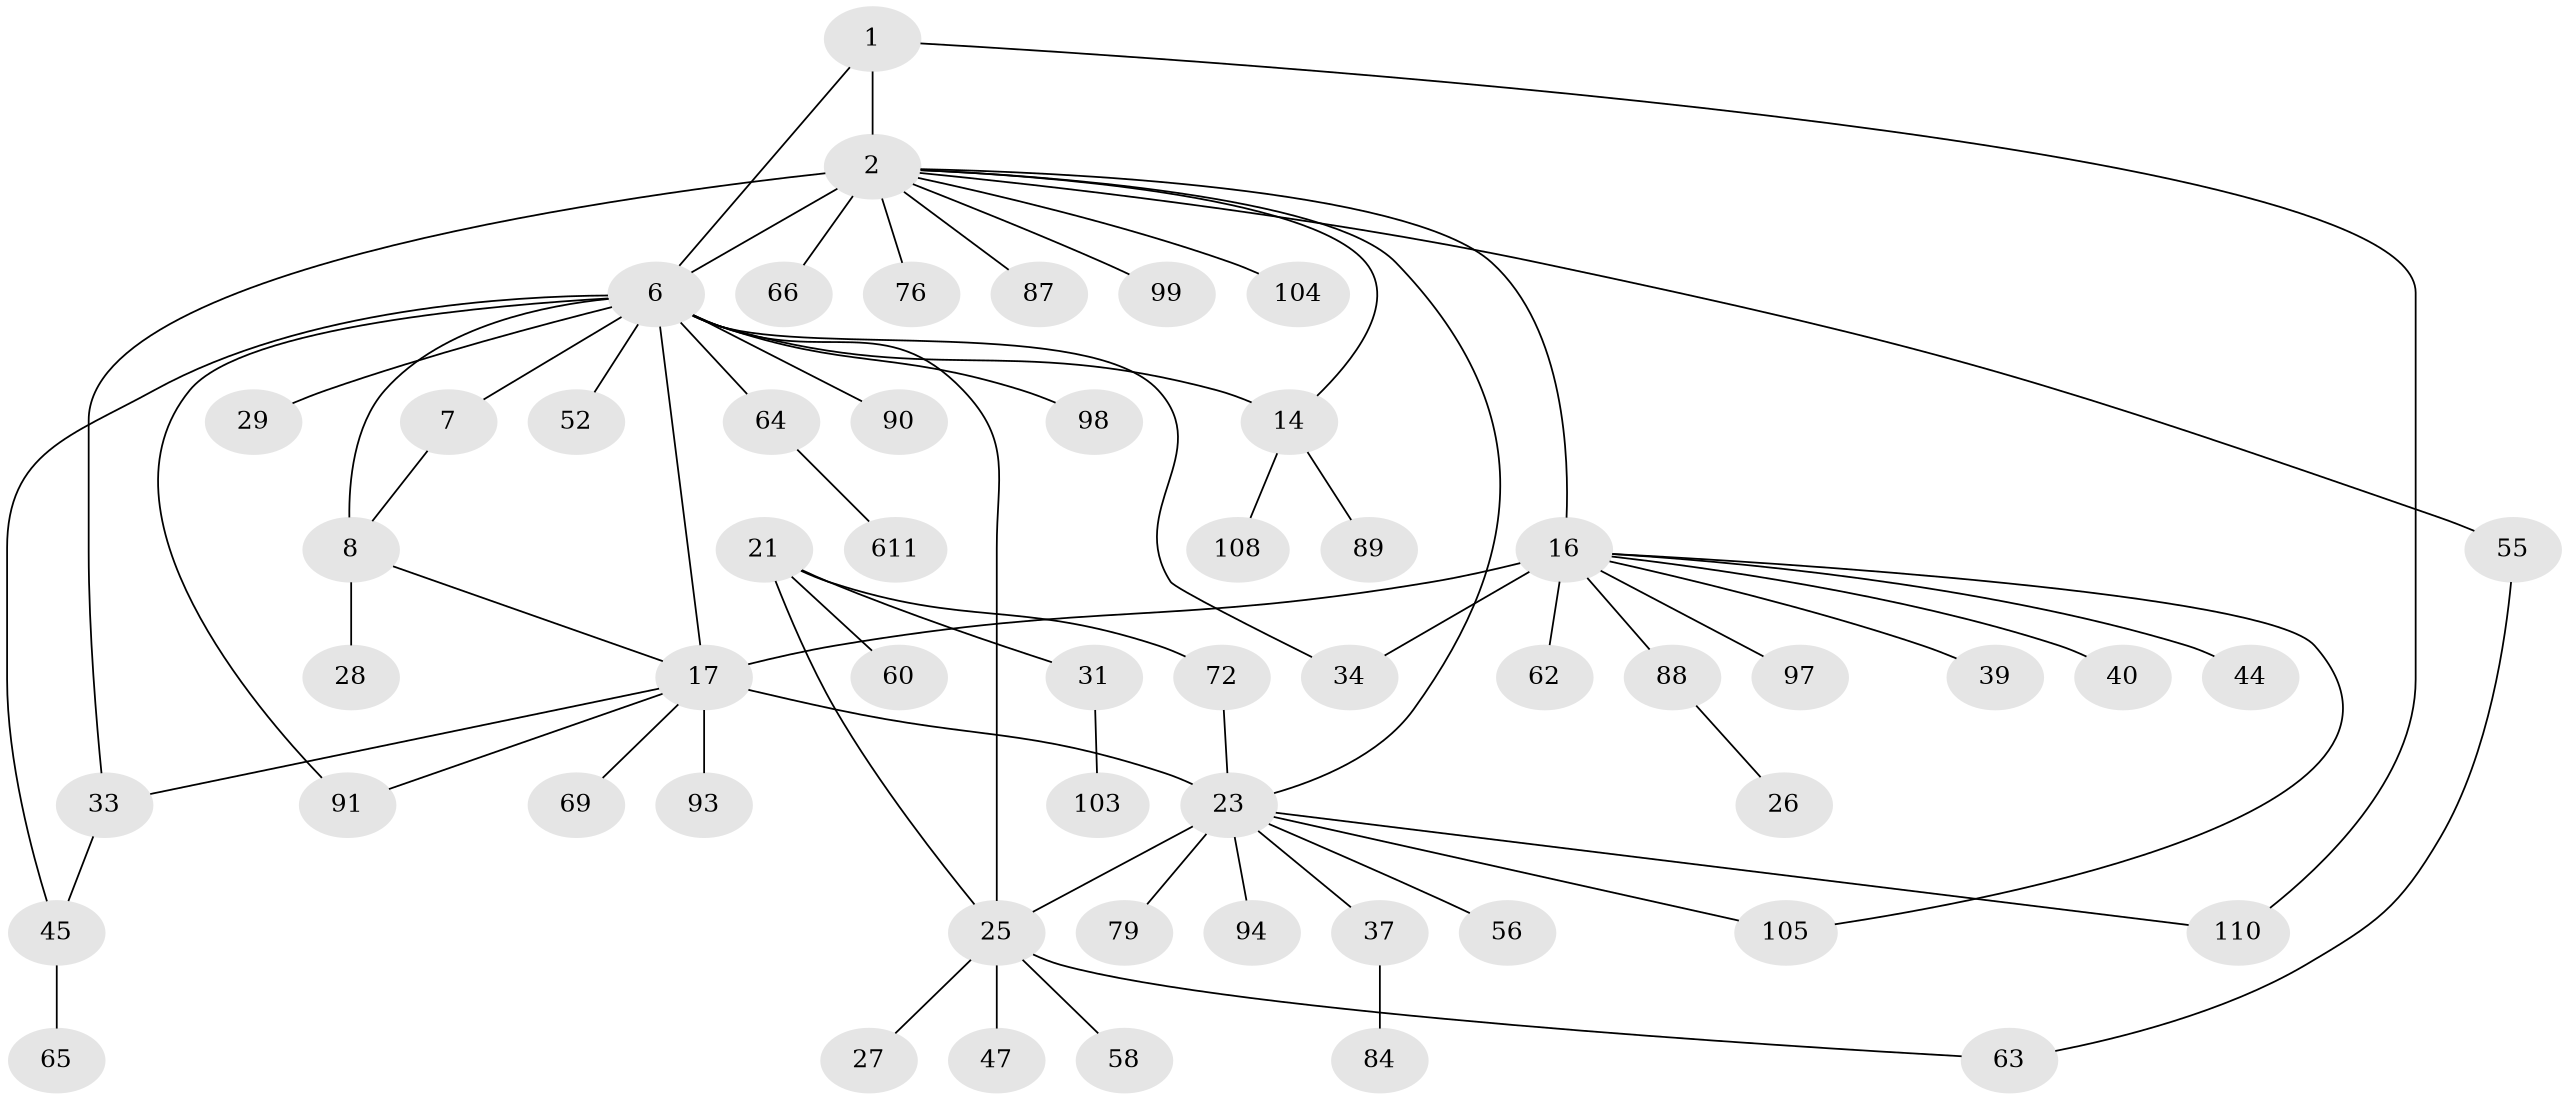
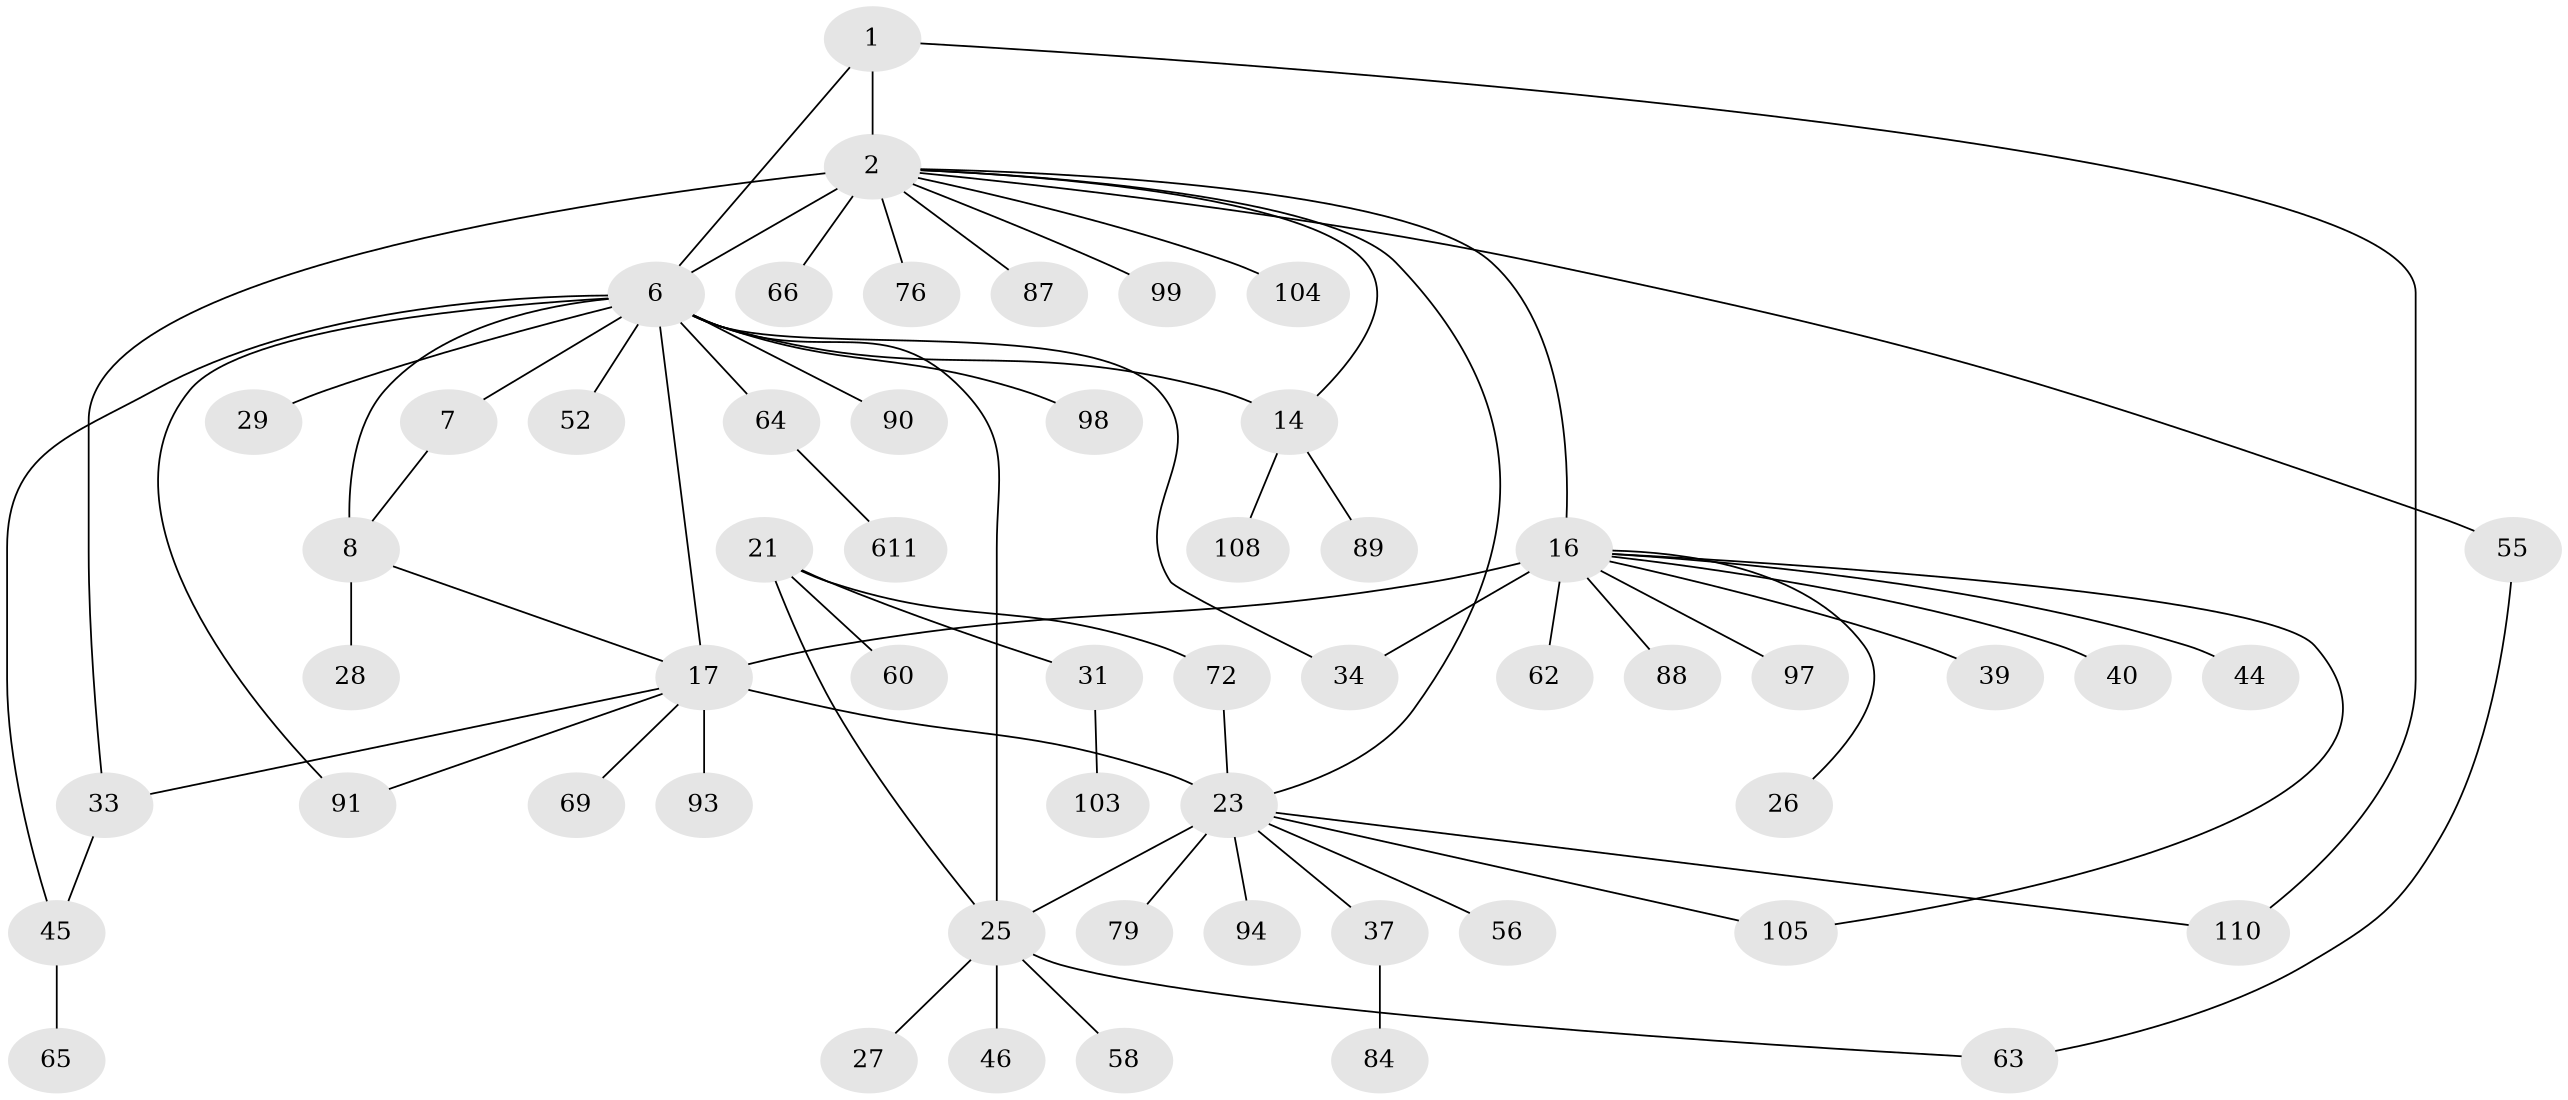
edge "88" -- "26": now "16" -- "26"
node "47": label "47" -> "46"
